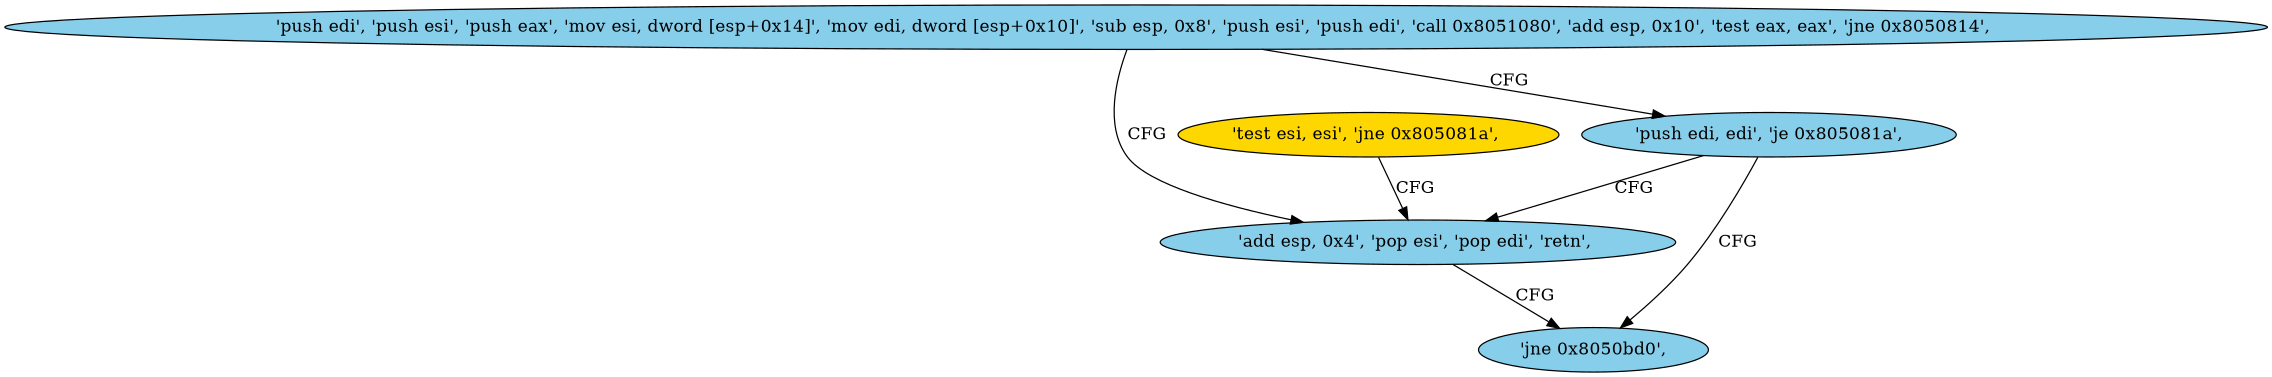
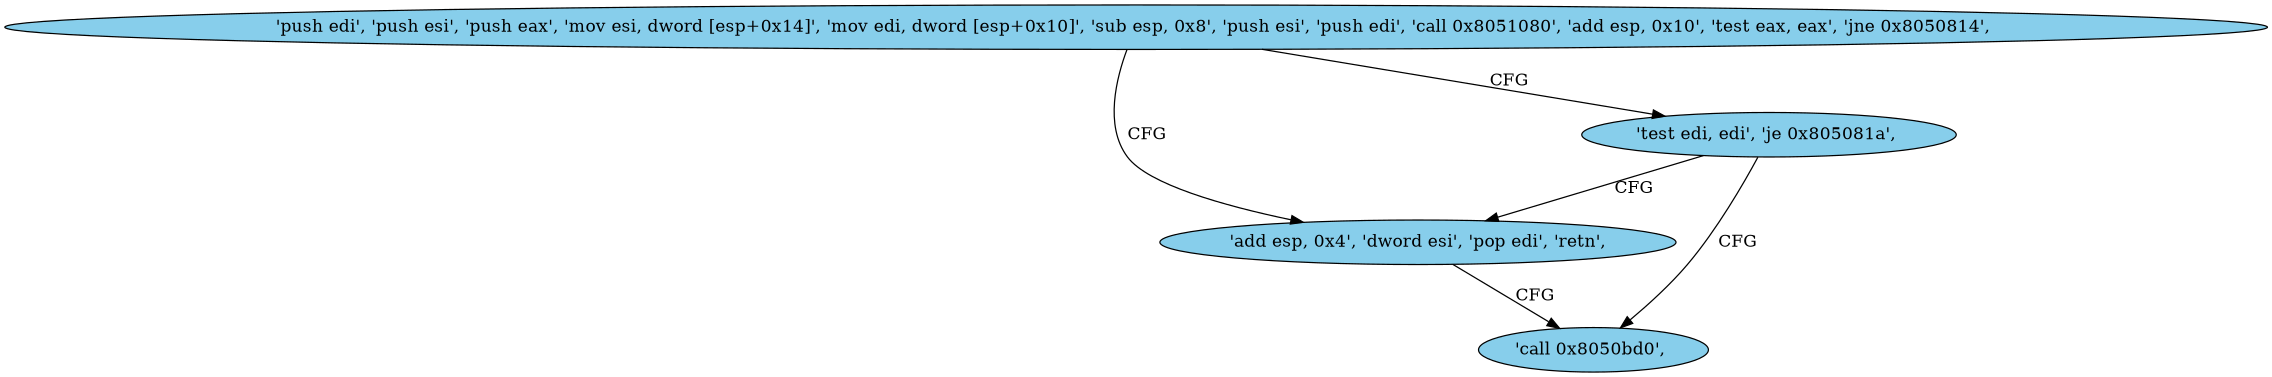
node "'test esi, esi', 'jne 0x805081a',": removed
node "'push edi, edi', 'je 0x805081a',": label "'push edi, edi', 'je 0x805081a'," -> "'test edi, edi', 'je 0x805081a',"
node "'add esp, 0x4', 'pop esi', 'pop edi', 'retn',": label "'add esp, 0x4', 'pop esi', 'pop edi', 'retn'," -> "'add esp, 0x4', 'dword esi', 'pop edi', 'retn',"
node "'jne 0x8050bd0',": label "'jne 0x8050bd0'," -> "'call 0x8050bd0',"
